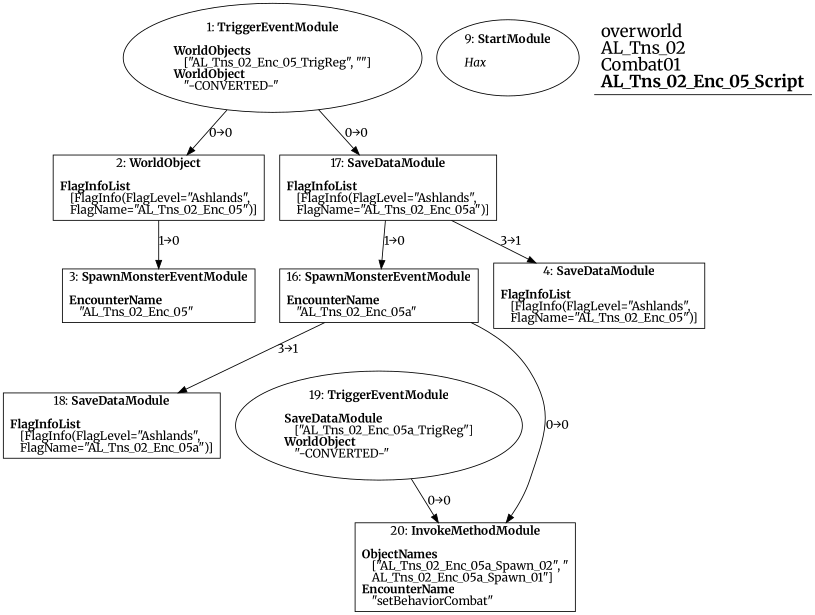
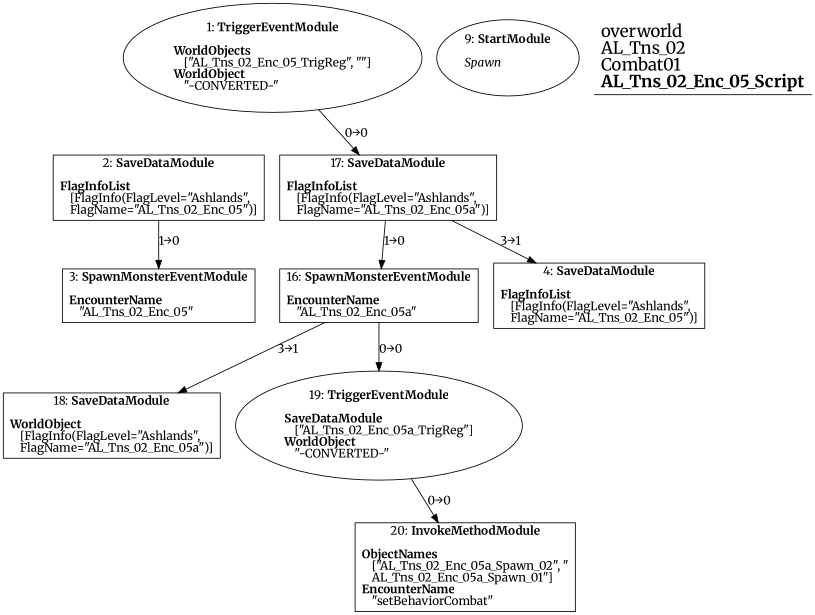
node "9:": text "Hax" -> "Spawn"
edge "1:" -> "2:": removed, label "0→0"
node "2:": text "WorldObject" -> "SaveDataModule"
edge "16:" -> "20:": now "16:" -> "19:"
node "18:": text "FlagInfoList" -> "WorldObject"
